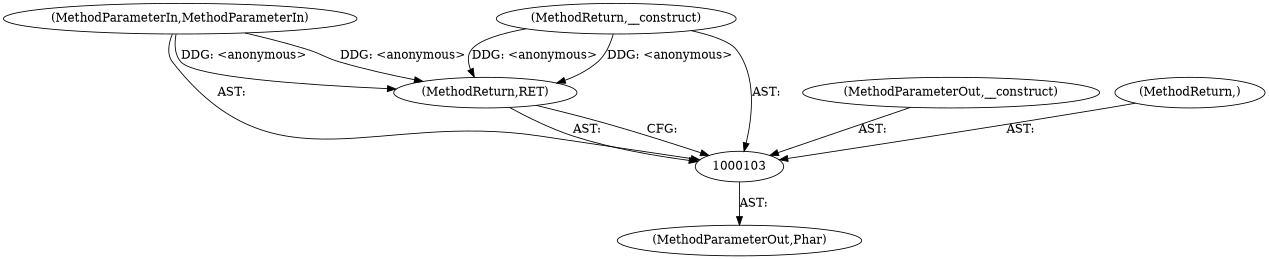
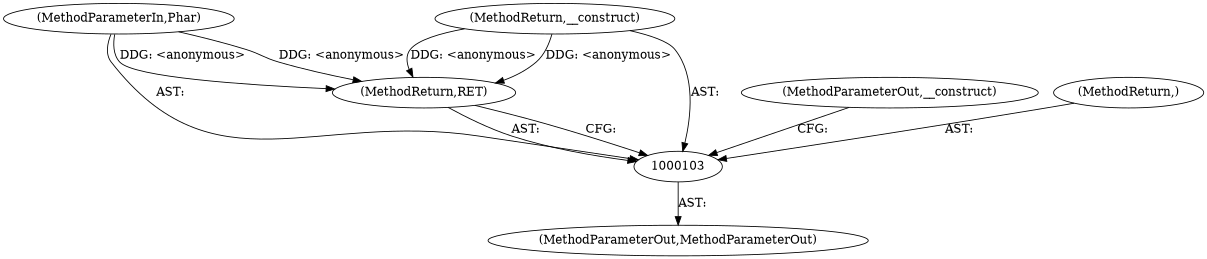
node "(MethodParameterIn,MethodParameterIn)": label "(MethodParameterIn,MethodParameterIn)" -> "(MethodParameterIn,Phar)"
edge "(MethodParameterOut,__construct)" -> "1000103": label "AST: " -> "CFG: "
node "(MethodParameterOut,Phar)": label "(MethodParameterOut,Phar)" -> "(MethodParameterOut,MethodParameterOut)"
